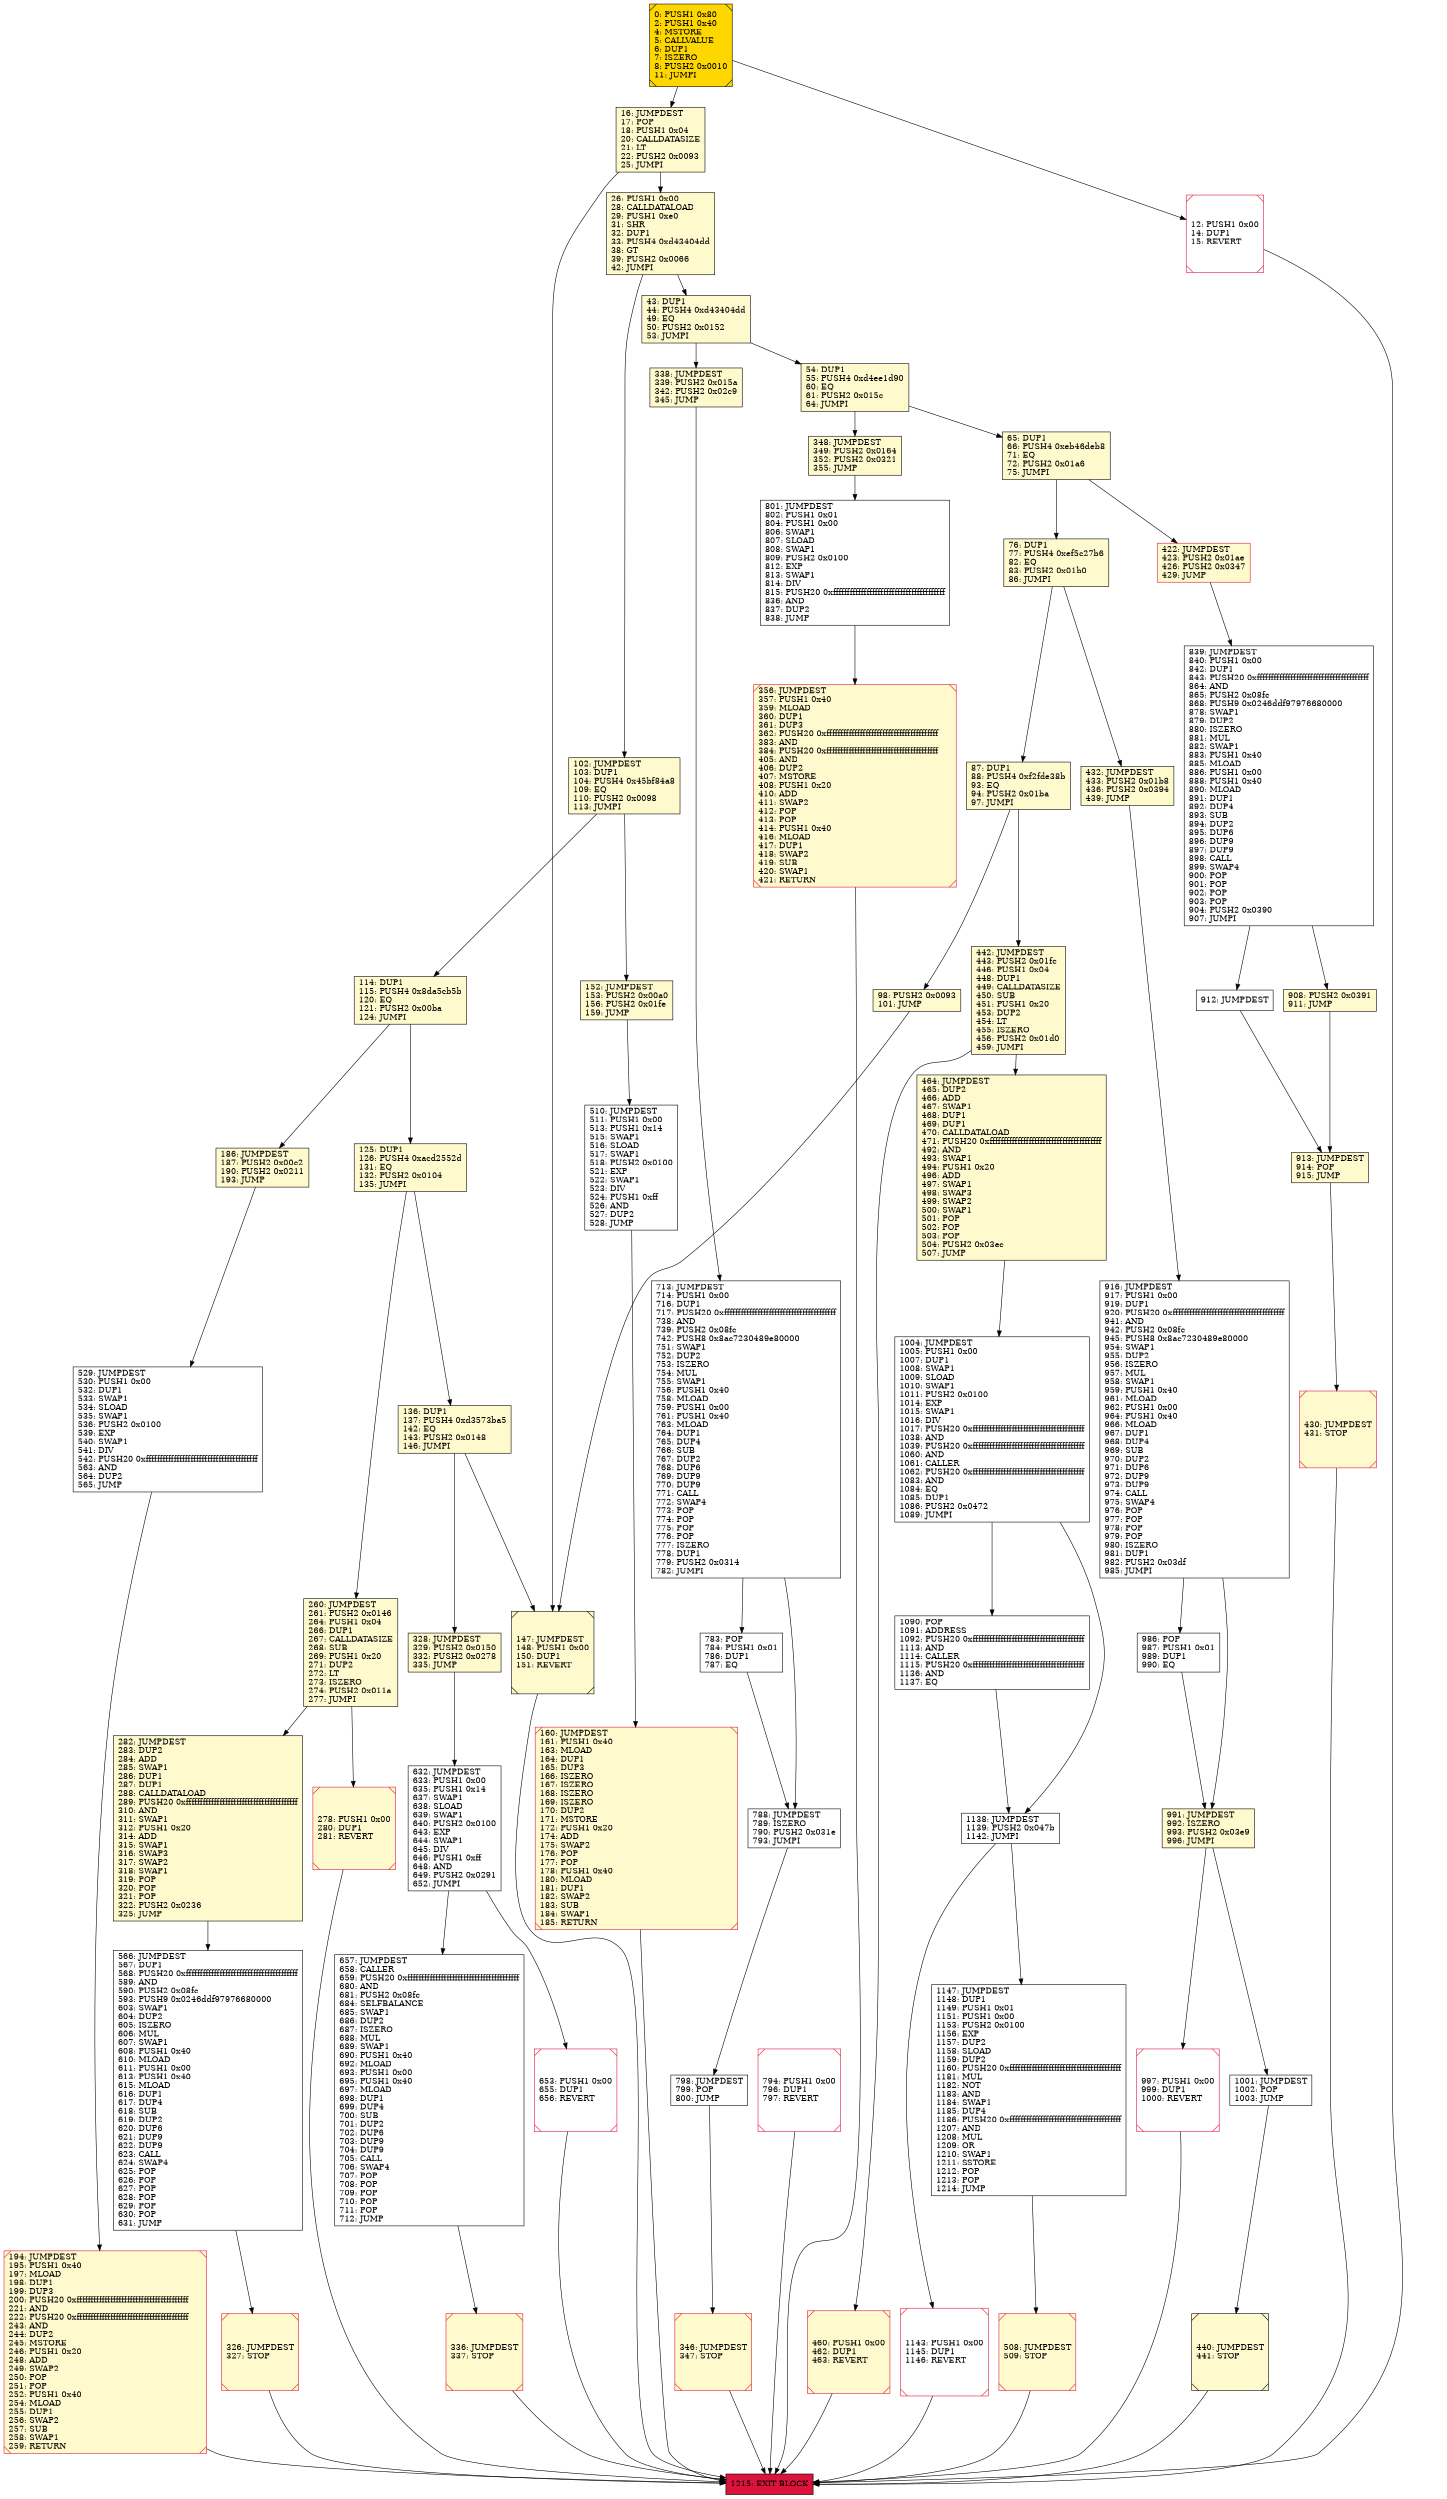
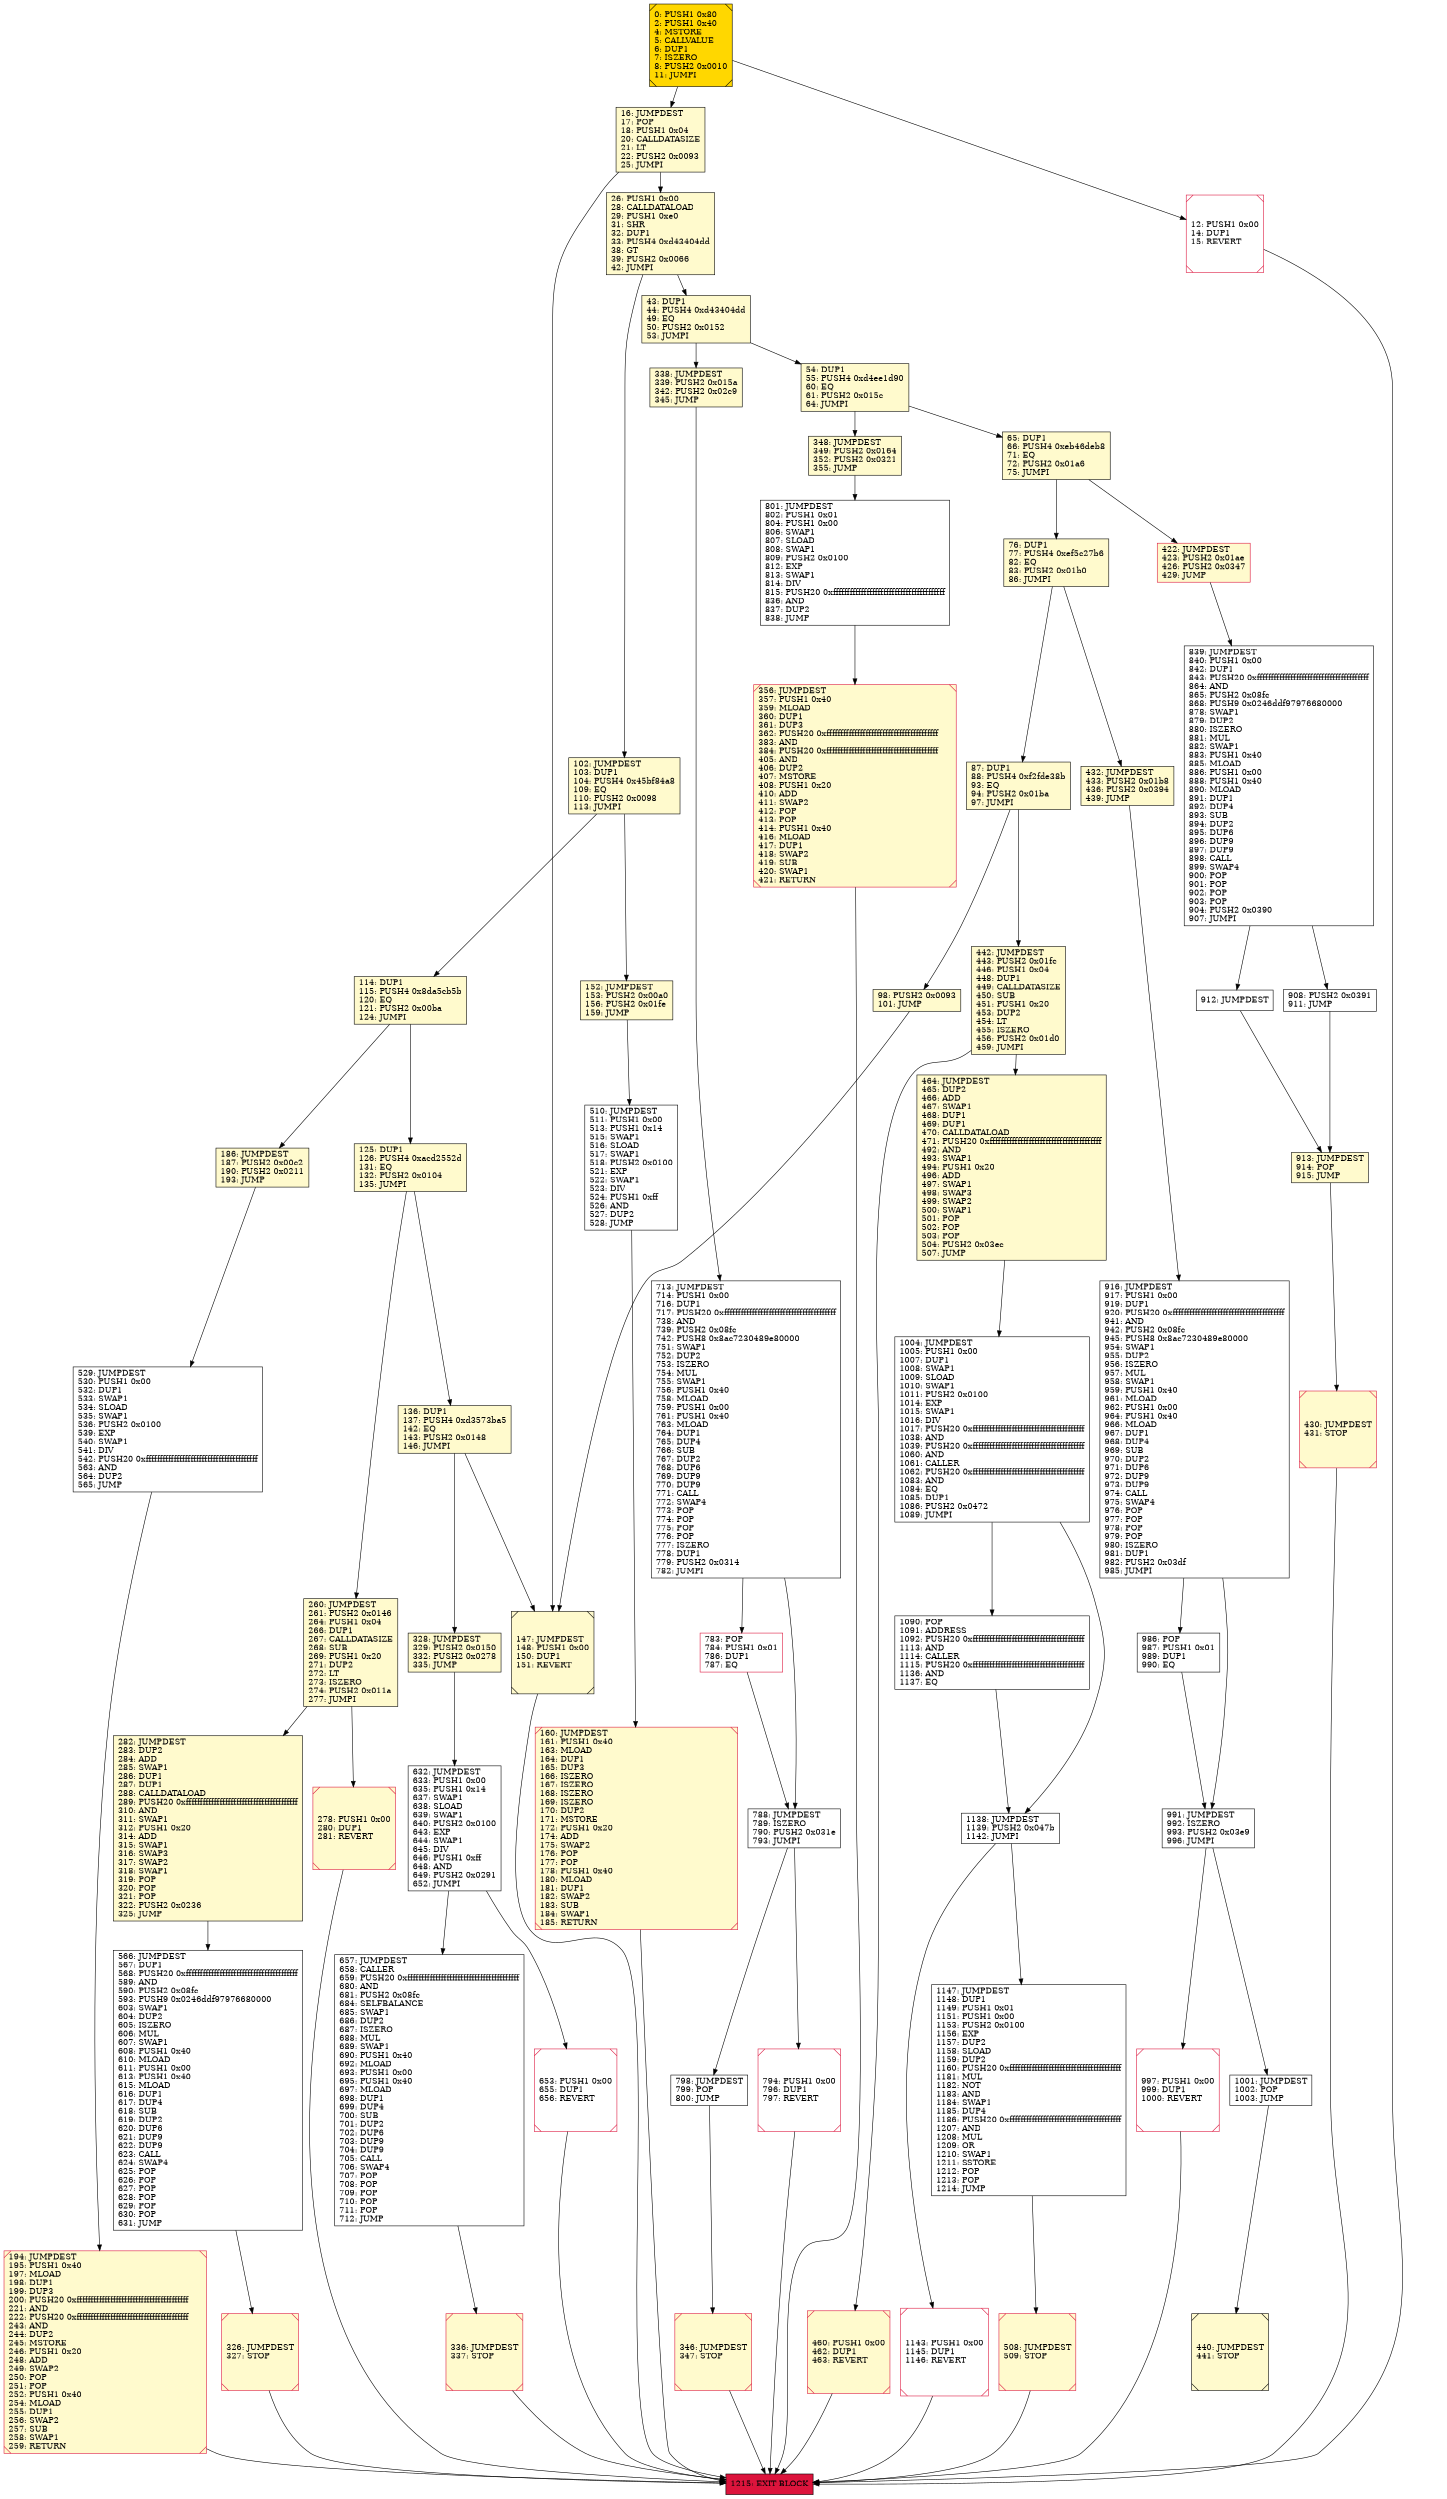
node "908: PUSH2 0x0391 911: JUMP": fillcolor lemonchiffon -> white
node "783: POP 784: PUSH1 0x01 786: DUP1 787: EQ": color black -> crimson
node "991: JUMPDEST 992: ISZERO 993: PUSH2 0x03e9 996: JUMPI": fillcolor lemonchiffon -> white
edge "788: JUMPDEST 789: ISZERO 790: PUSH2 0x031e 793: JUMPI" -> "794: PUSH1 0x00 796: DUP1 797: REVERT": added
edge "440: JUMPDEST 441: STOP" -> "1215: EXIT BLOCK": removed
